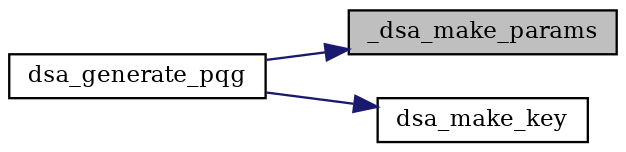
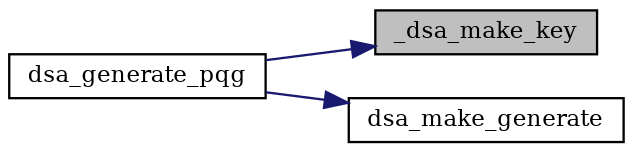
node "_dsa_make_params": label "_dsa_make_params" -> "_dsa_make_key"
node "dsa_make_key": label "dsa_make_key" -> "dsa_make_generate"
